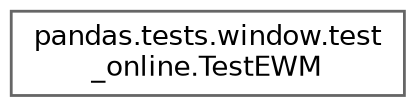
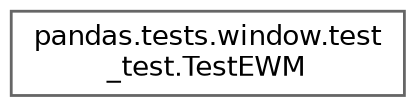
node "pandas.tests.window.test _online.TestEWM": label "pandas.tests.window.test _online.TestEWM" -> "pandas.tests.window.test _test.TestEWM"
